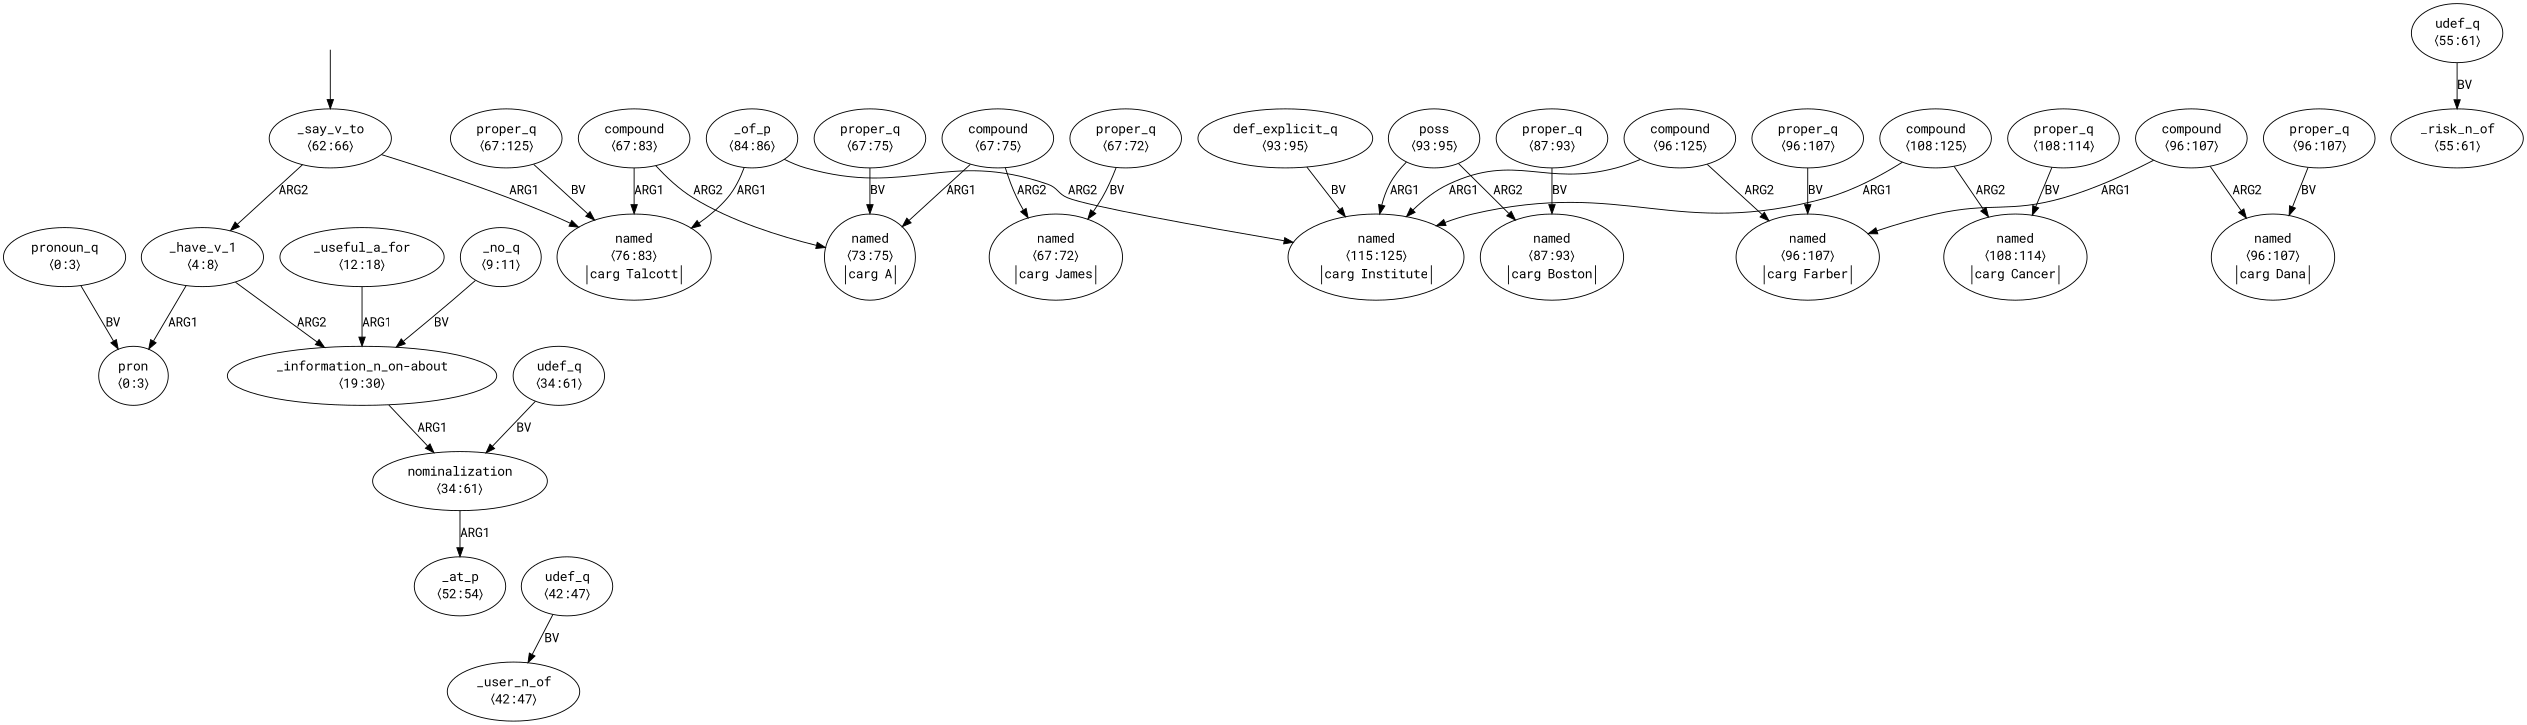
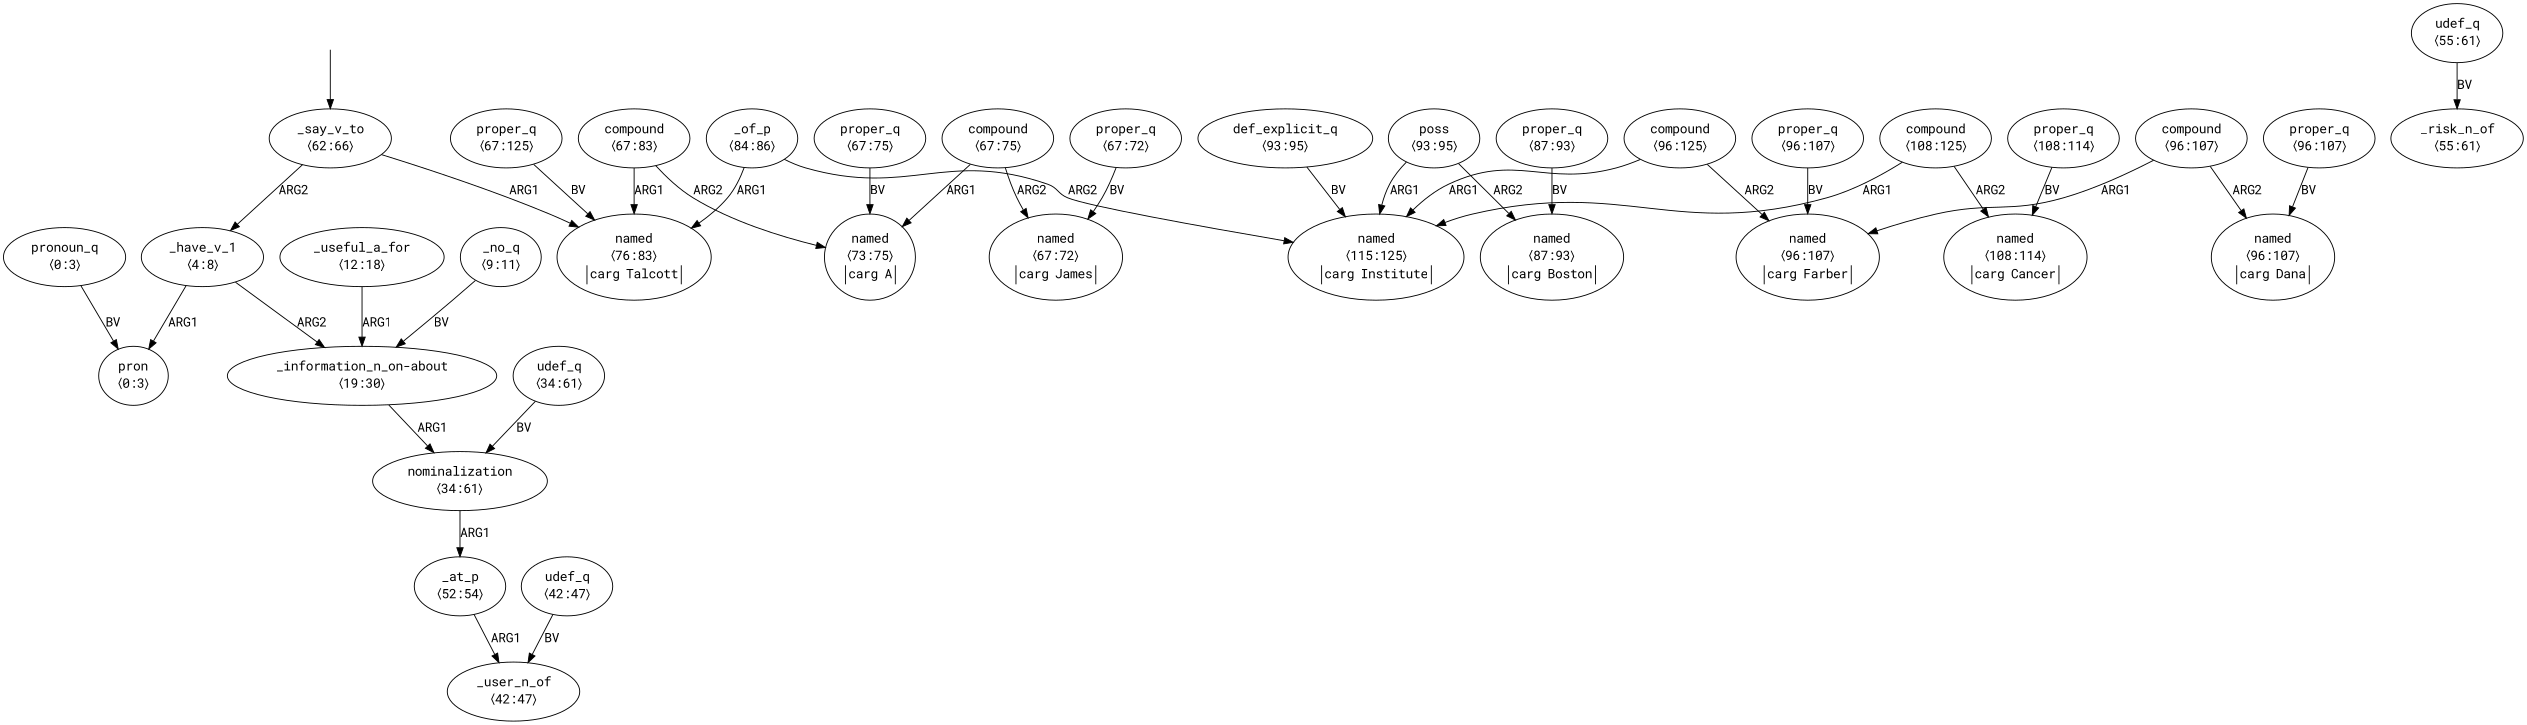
edge "_at_p" -> "_user_n_of": added, label "ARG1"
